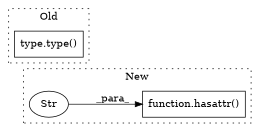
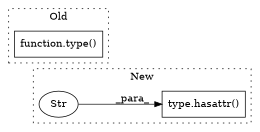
node "type.type()": label "type.type()" -> "function.type()"
node "function.hasattr()": label "function.hasattr()" -> "type.hasattr()"
